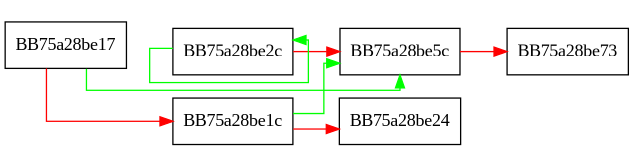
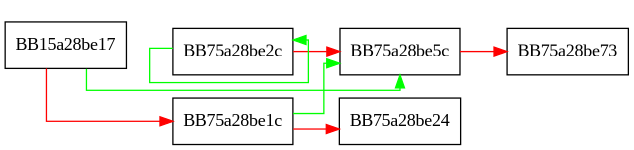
node "BB75a28be17": label "BB75a28be17" -> "BB15a28be17"
